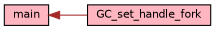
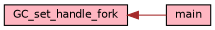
edge "GC_set_handle_fork" -> "main": reversed
